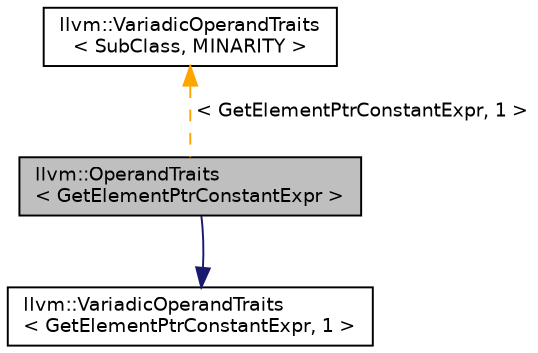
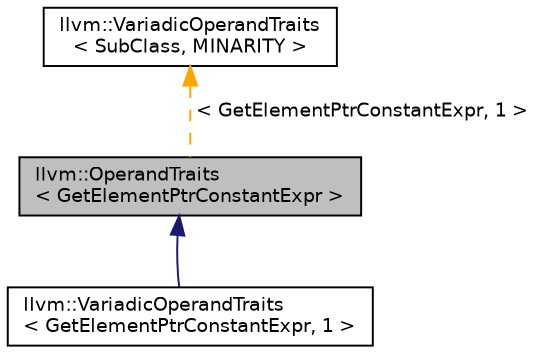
edge "llvm::OperandTraits < GetElementPtrConstantExpr >" -> "llvm::VariadicOperandTraits < GetElementPtrConstantExpr, 1 >": reversed
